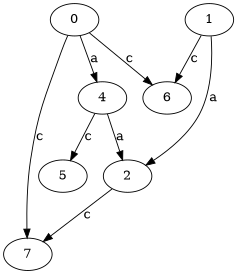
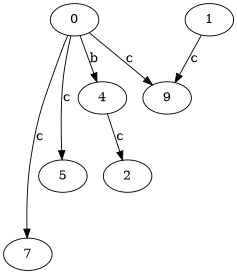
edge "0" -> "4": label "a" -> "b"
node "6": label "6" -> "9"
edge "1" -> "2": removed, label "a"
edge "4" -> "5": now "0" -> "5"
edge "4" -> "2": label "a" -> "c"
edge "2" -> "7": removed, label "c"
